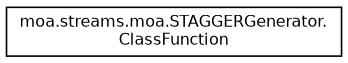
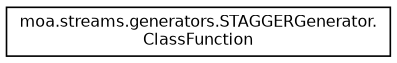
node "moa.streams.moa.STAGGERGenerator. ClassFunction": label "moa.streams.moa.STAGGERGenerator. ClassFunction" -> "moa.streams.generators.STAGGERGenerator. ClassFunction"
